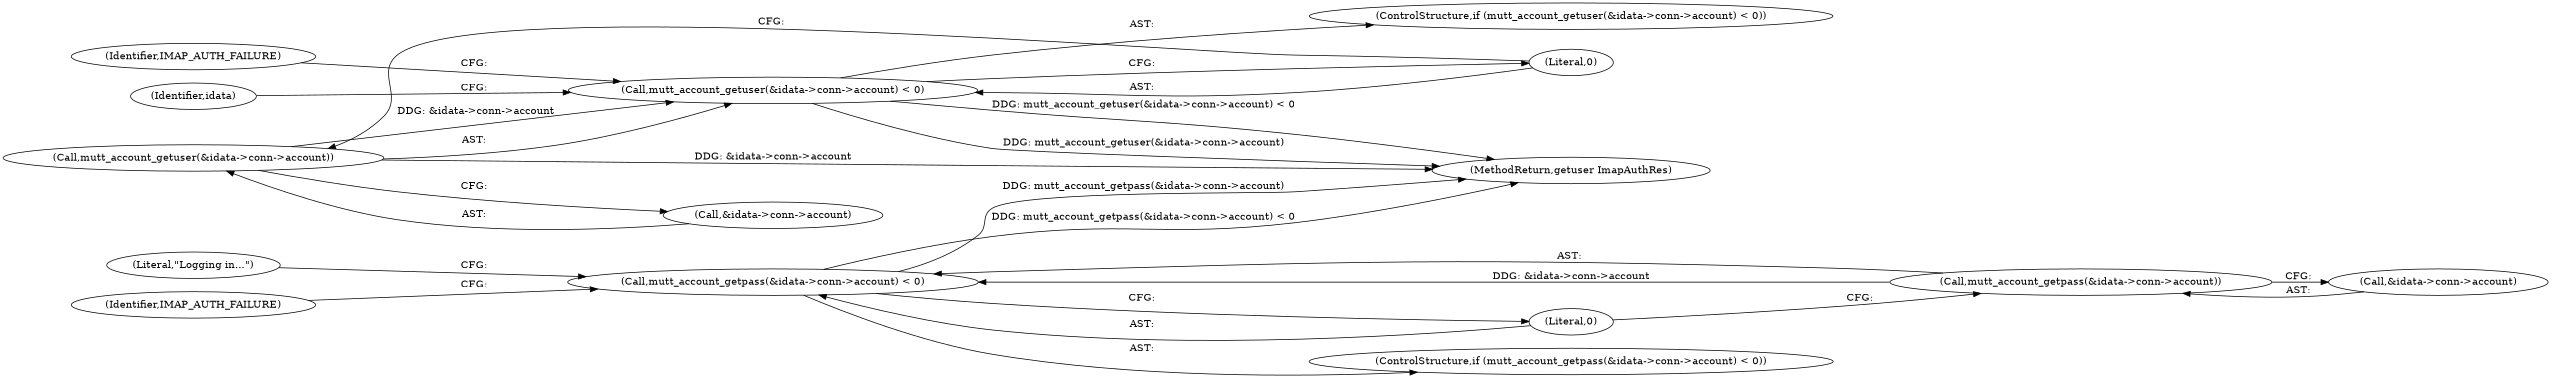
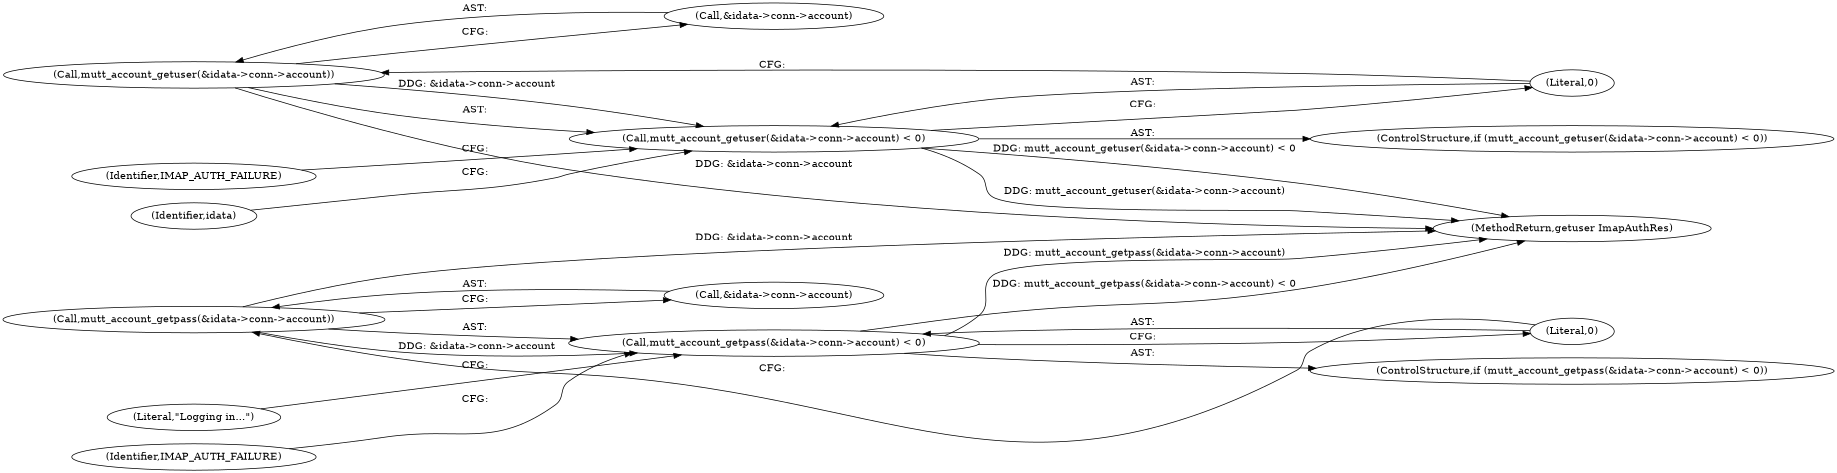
edge "(Call,mutt_account_getpass(&idata->conn->account))" -> "(MethodReturn,getuser ImapAuthRes)": added, label "DDG: &idata->conn->account"
